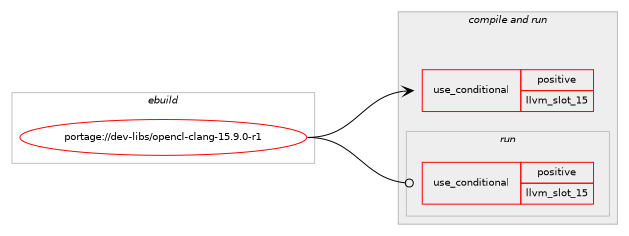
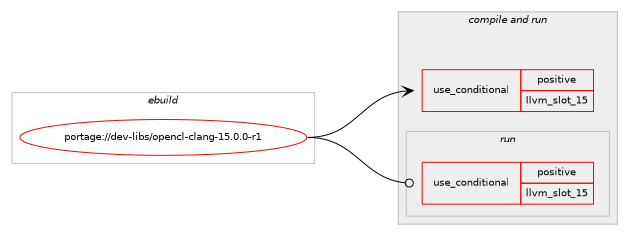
node "portage://dev-libs/opencl-clang-15.9.0-r1": label "portage://dev-libs/opencl-clang-15.9.0-r1" -> "portage://dev-libs/opencl-clang-15.0.0-r1"
